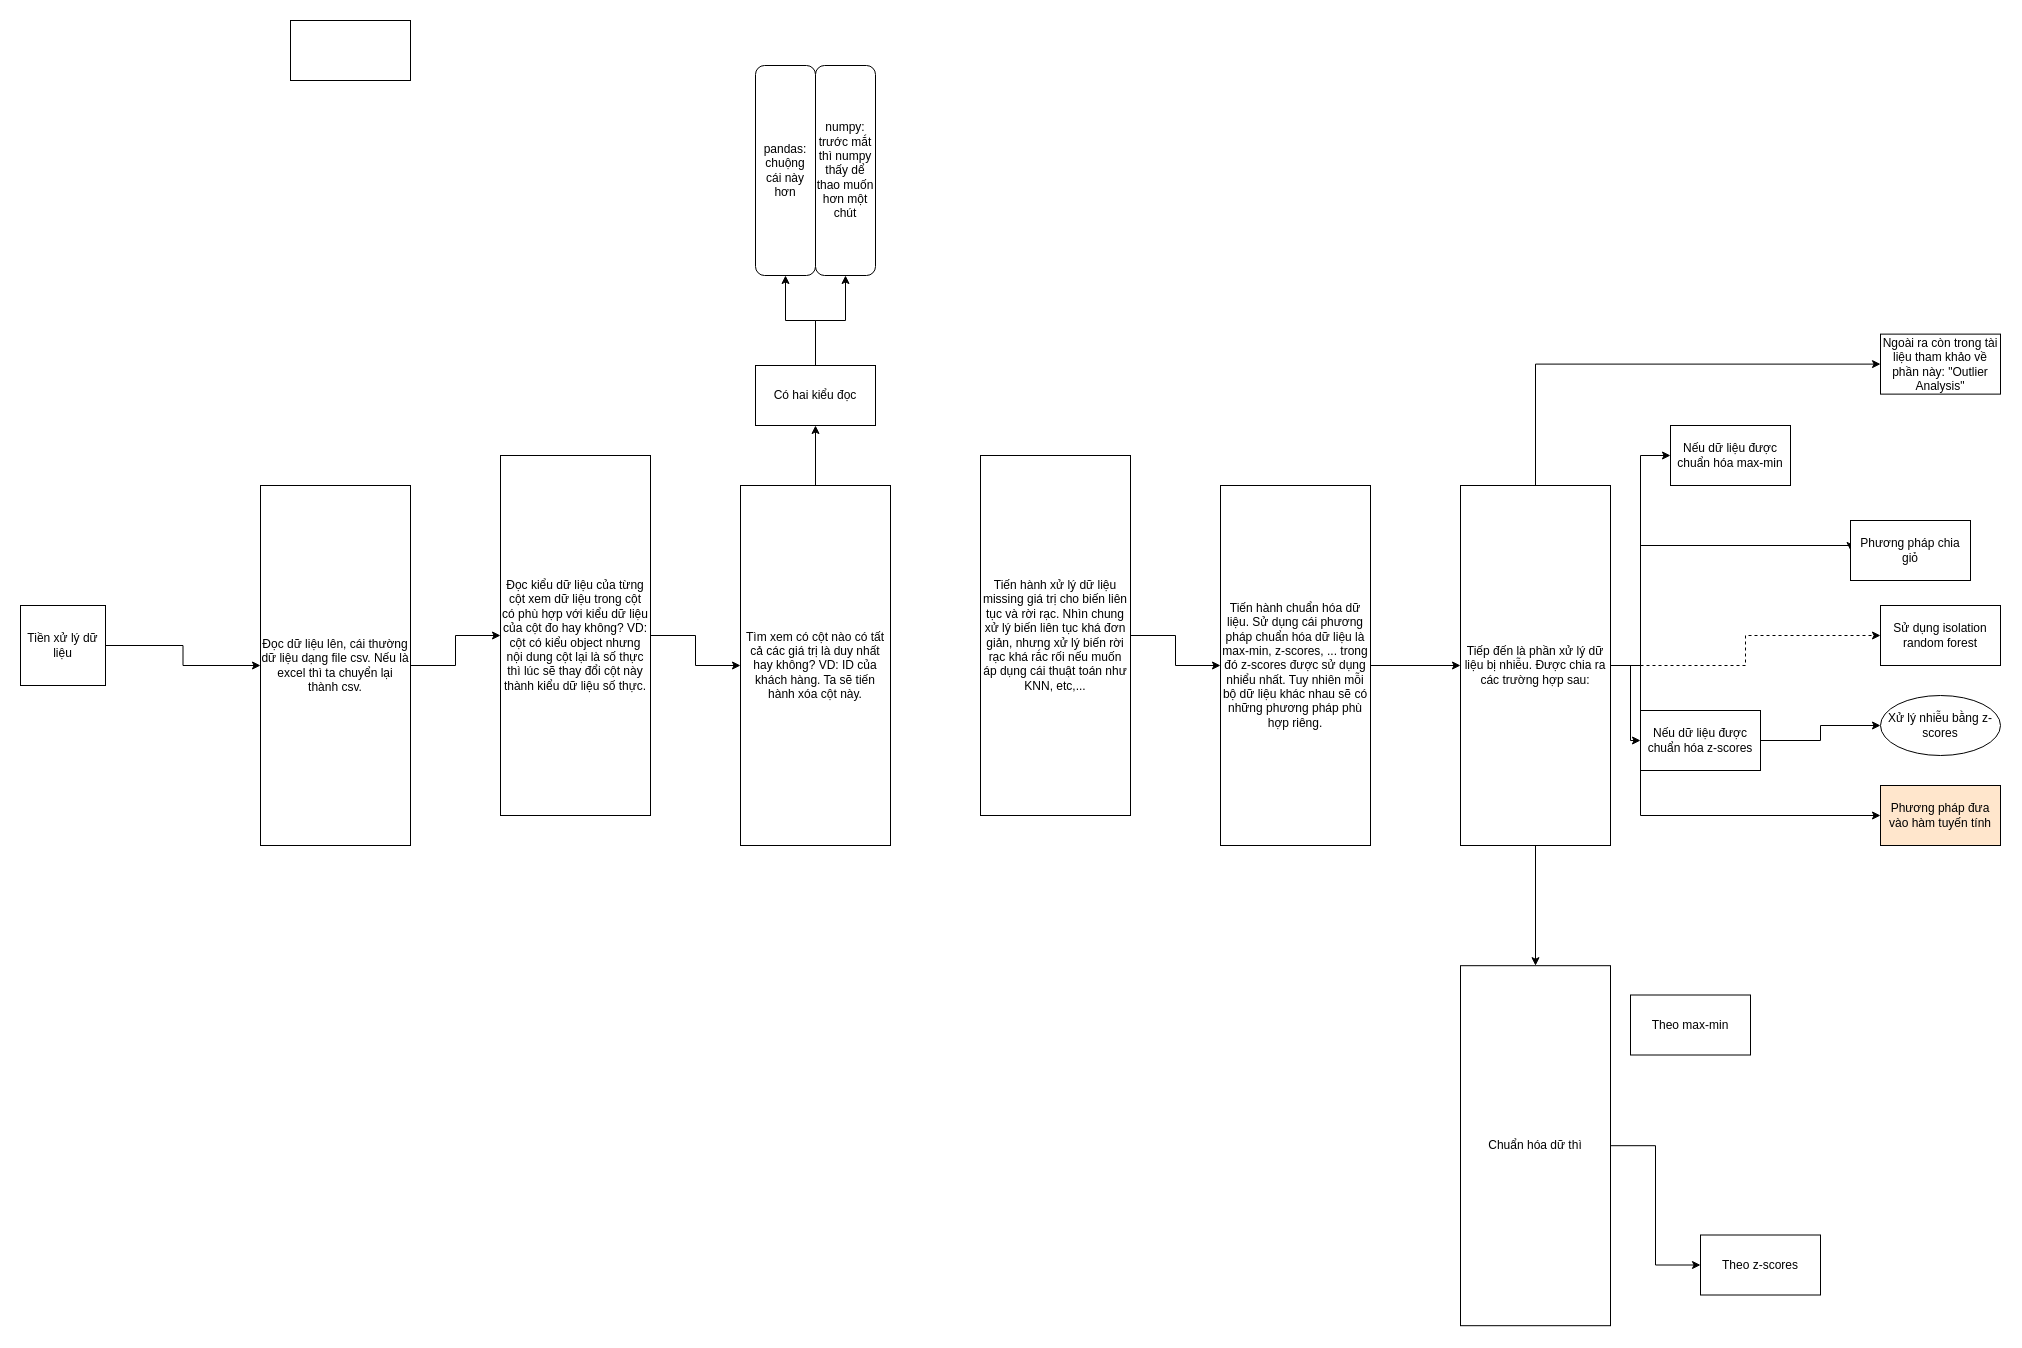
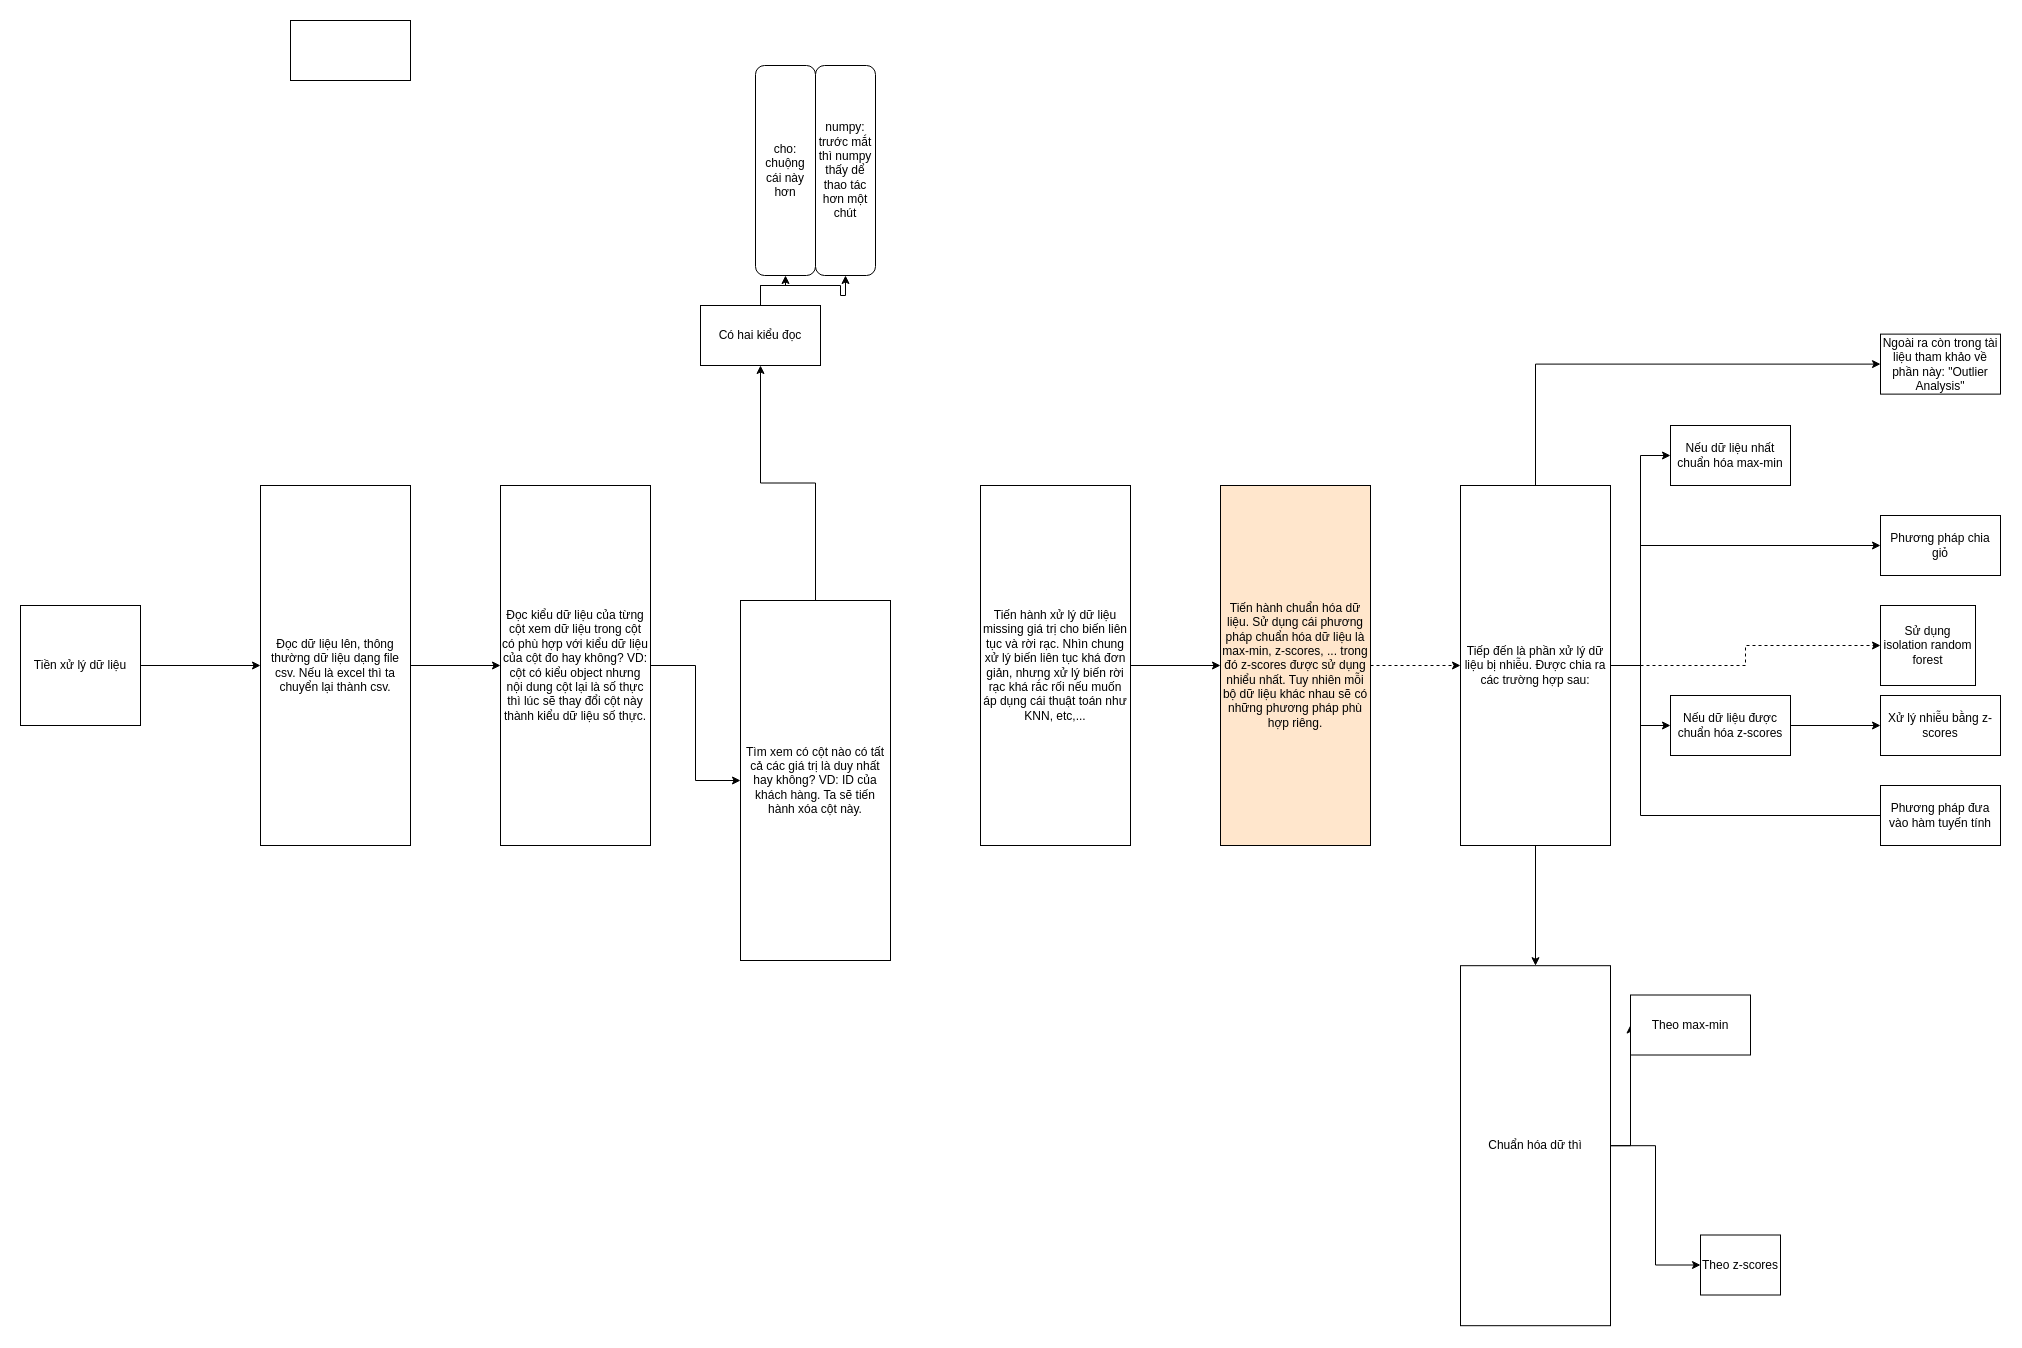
node "pandas: chuộng cái này hơn": label "pandas: chuộng cái này hơn" -> "cho: chuộng cái này hơn"
node "numpy: trước mắt thì numpy thấy dể thao muốn hơn một chút": label "numpy: trước mắt thì numpy thấy dể thao muốn hơn một chút" -> "numpy: trước mắt thì numpy thấy dể thao tác hơn một chút"
node "Có hai kiểu đọc": moved (816, 396) -> (761, 336)
node "Nếu dữ liệu được chuẩn hóa max-min": label "Nếu dữ liệu được chuẩn hóa max-min" -> "Nếu dữ liệu nhất chuẩn hóa max-min"
node "Phương pháp chia giỏ": moved (1911, 551) -> (1941, 546)
node "Đọc kiểu dữ liệu của từng cột xem dữ liệu trong cột có phù hợp với kiểu dữ liệu của cột đo hay không? VD: cột có kiểu object nhưng nội dung cột lại là số thực thì lúc sẽ thay đổi cột này thành kiểu dữ liệu số thực.": moved (576, 636) -> (576, 666)
node "Tiến hành xử lý dữ liệu missing giá trị cho biến liên tục và rời rạc. Nhìn chung xử lý biến liên tục khá đơn giản, nhưng xử lý biến rời rạc khá rắc rối nếu muốn áp dụng cái thuật toán như KNN, etc,...": moved (1056, 636) -> (1056, 666)
node "Sử dụng isolation random forest": size 120x60 -> 95x80
node "Tiền xử lý dữ liệu": size 85x80 -> 120x120
node "Đọc dữ liệu lên, cái thường dữ liệu dạng file csv. Nếu là excel thì ta chuyển lại thành csv.": label "Đọc dữ liệu lên, cái thường dữ liệu dạng file csv. Nếu là excel thì ta chuyển lại thành csv." -> "Đọc dữ liệu lên, thông thường dữ liệu dạng file csv. Nếu là excel thì ta chuyển lại thành csv."
node "Tìm xem có cột nào có tất cả các giá trị là duy nhất hay không? VD: ID của khách hàng. Ta sẽ tiến hành xóa cột này.": moved (816, 666) -> (816, 781)
node "Tiến hành chuẩn hóa dữ liệu. Sử dụng cái phương pháp chuẩn hóa dữ liệu là max-min, z-scores, ... trong đó z-scores được sử dụng nhiểu nhất. Tuy nhiên mỗi bộ dữ liệu khác nhau sẽ có những phương pháp phù hợp riêng.": fillcolor #ffffff -> #ffe6cc
edge "Tiến hành chuẩn hóa dữ liệu. Sử dụng cái phương pháp chuẩn hóa dữ liệu là max-min, z-scores, ... trong đó z-scores được sử dụng nhiểu nhất. Tuy nhiên mỗi bộ dữ liệu khác nhau sẽ có những phương pháp phù hợp riêng." -> "Tiếp đến là phần xử lý dữ liệu bị nhiễu. Được chia ra các trường hợp sau:": style solid -> dashed
node "Xử lý nhiễu bằng z-scores": shape ellipse -> rectangle
node "Nếu dữ liệu được chuẩn hóa z-scores": moved (1701, 741) -> (1731, 726)
edge "Tiếp đến là phần xử lý dữ liệu bị nhiễu. Được chia ra các trường hợp sau:" -> "Phương pháp đưa vào hàm tuyến tính": arrowhead classic -> none
node "Phương pháp đưa vào hàm tuyến tính": fillcolor #ffe6cc -> #ffffff
edge "Chuẩn hóa dữ thì" -> "Theo max-min": added
node "Theo z-scores": size 120x60 -> 80x60
